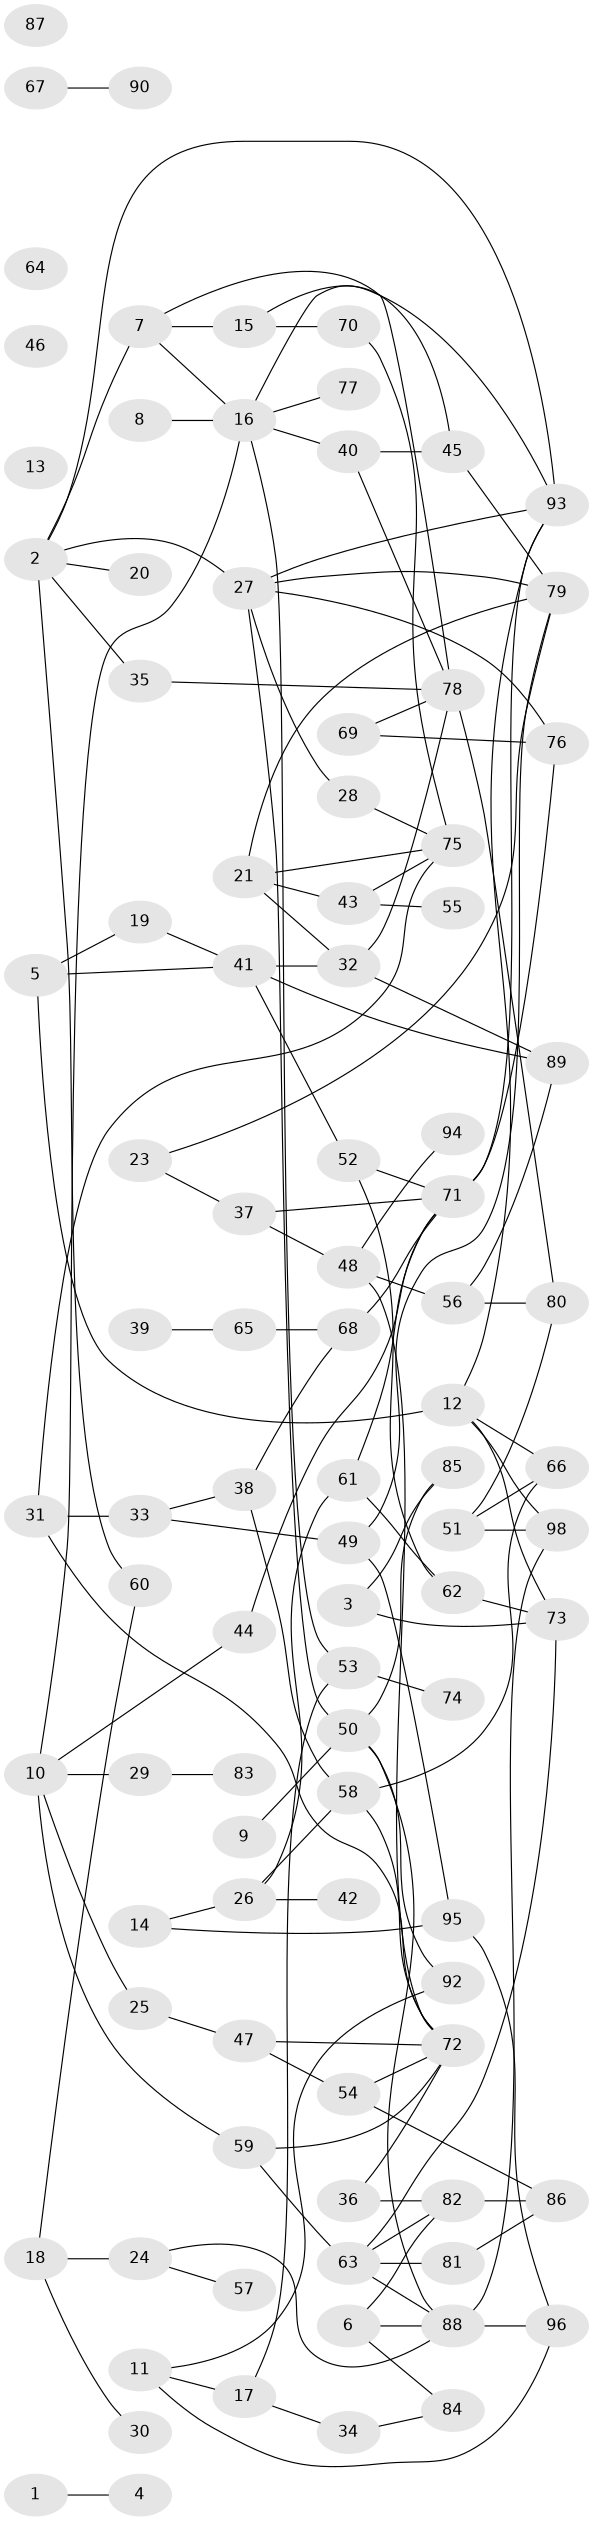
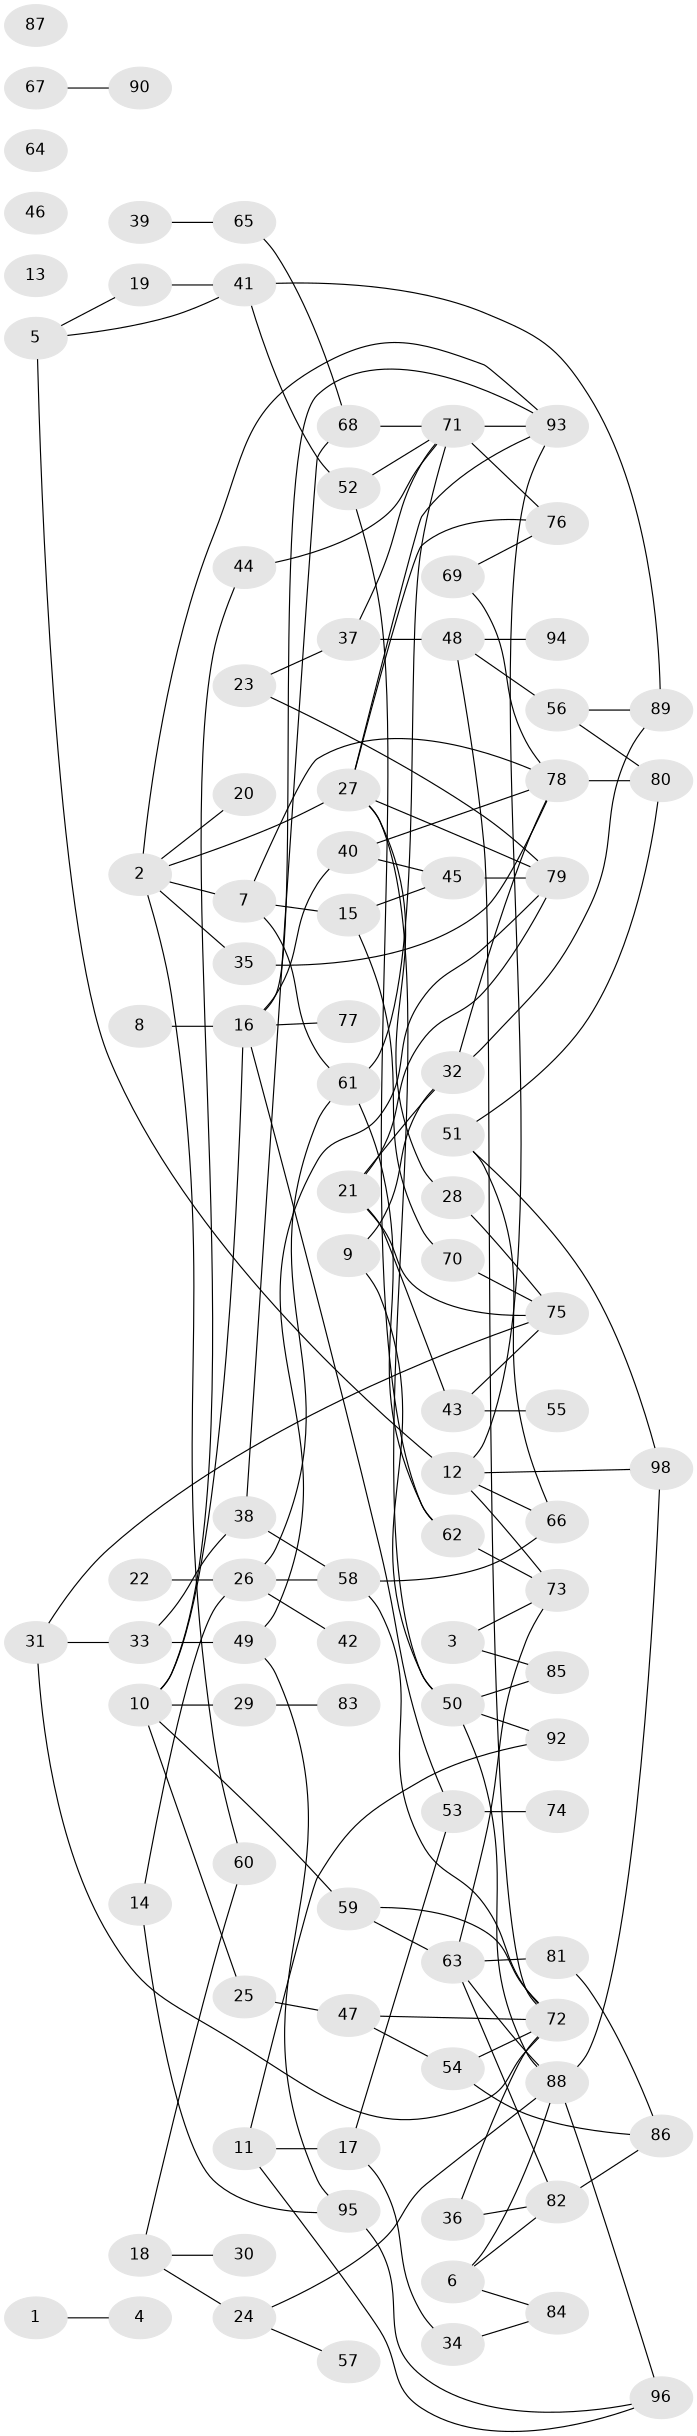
edge "7" -- "16": now "7" -- "61"
edge "41" -- "32": now "9" -- "32"
node "22": added
